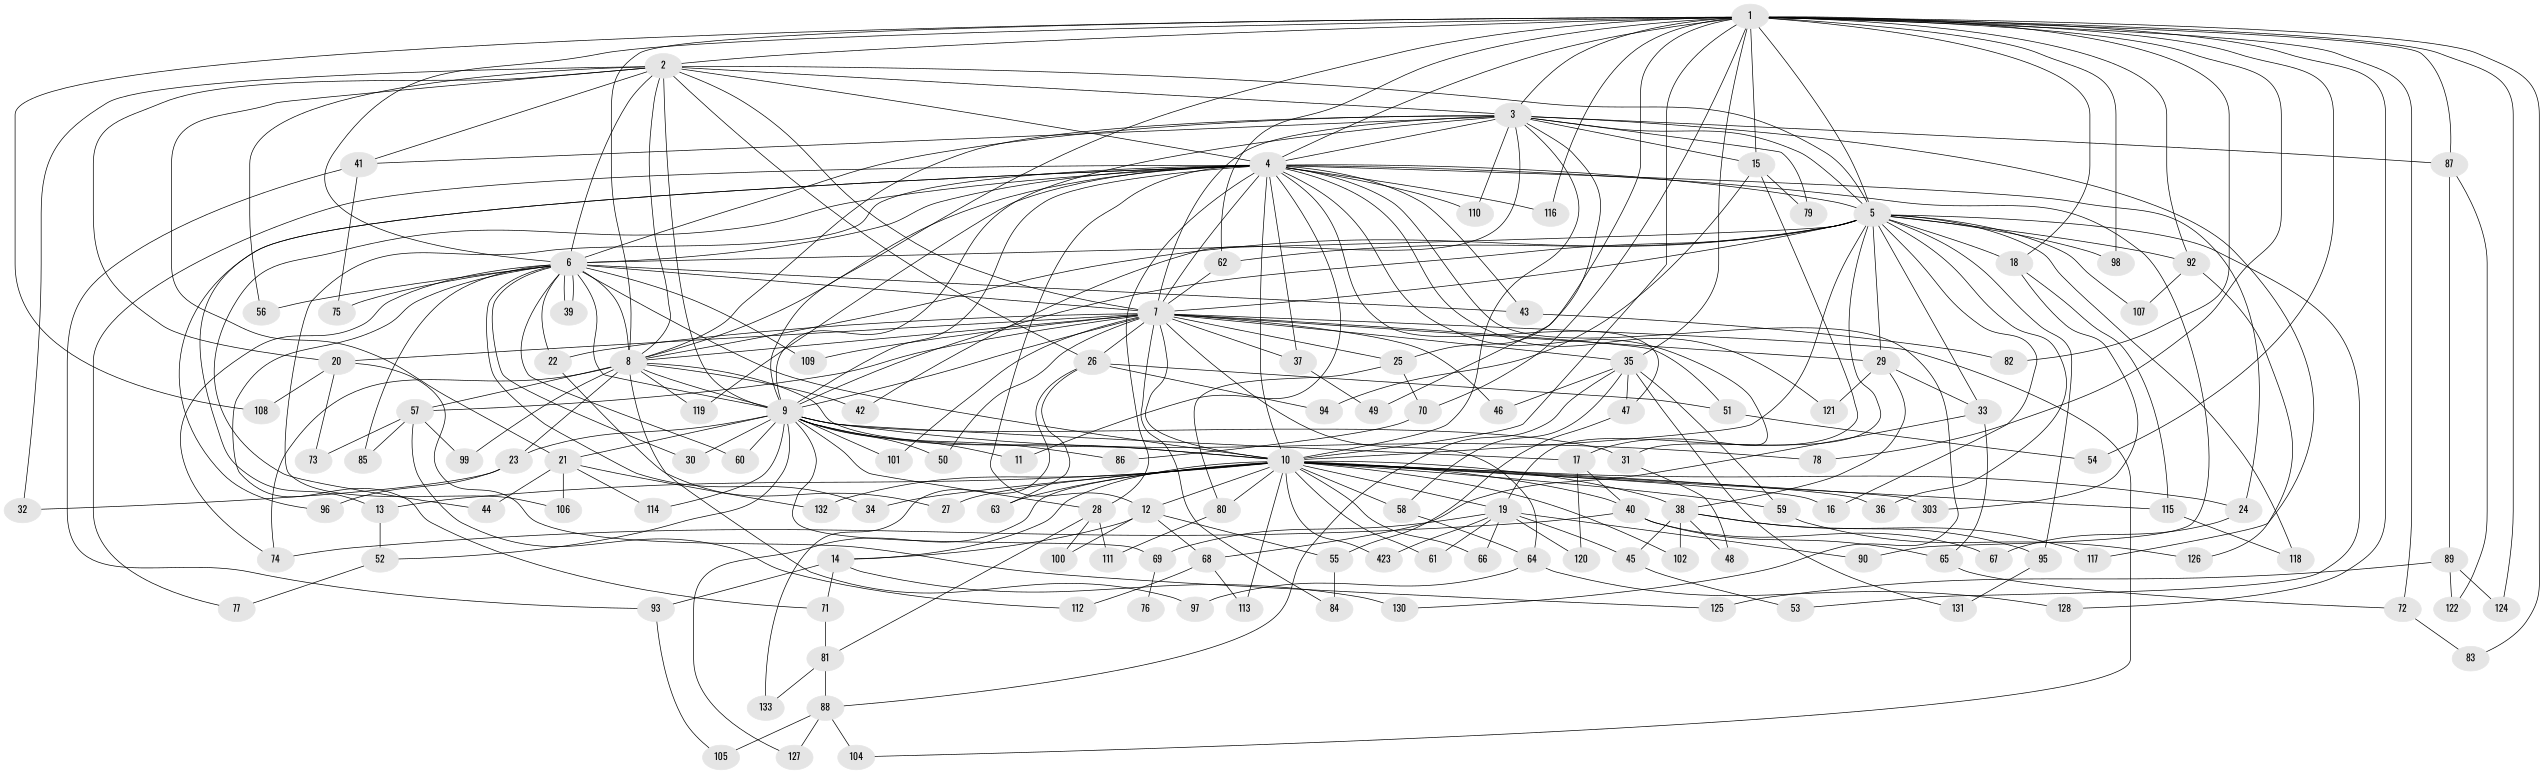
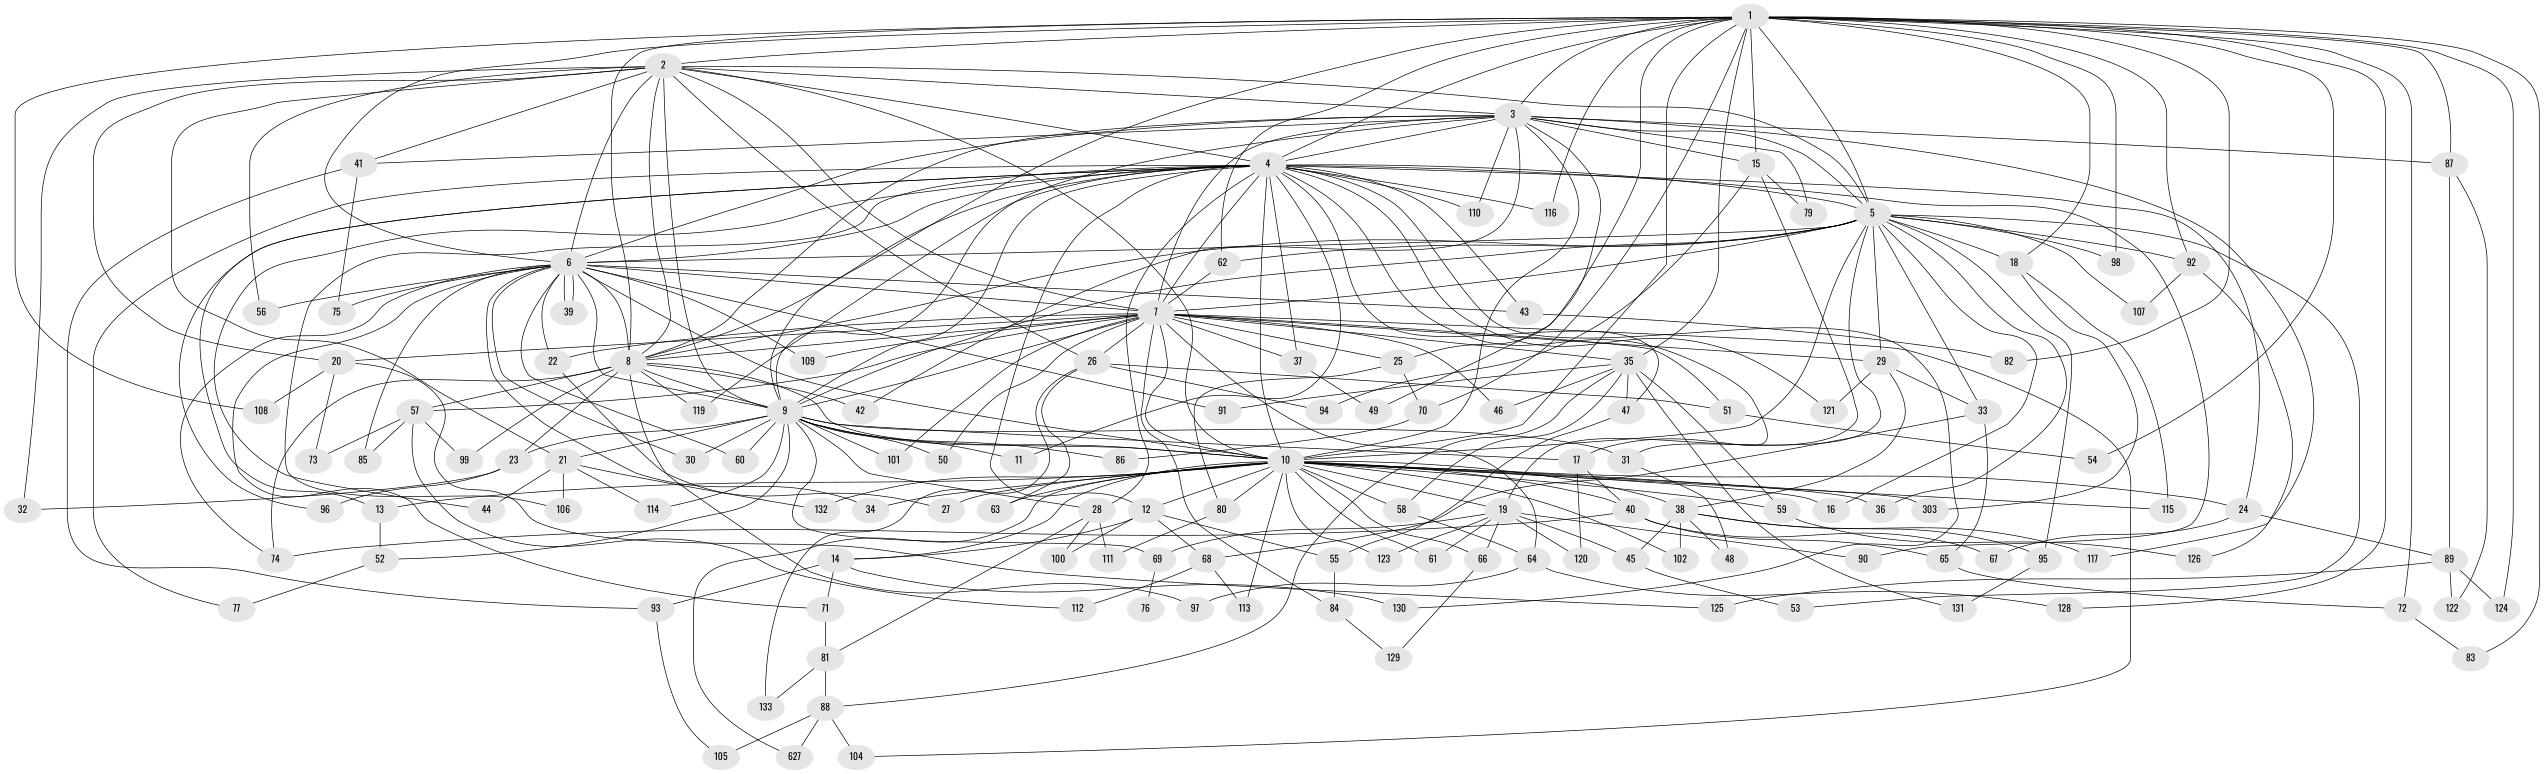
edge "2" -- "10": added
node "91": added
node "78": removed
edge "24" -- "89": added
node "423": label "423" -> "123"
node "118": removed
node "129": added
node "127": label "127" -> "627"
